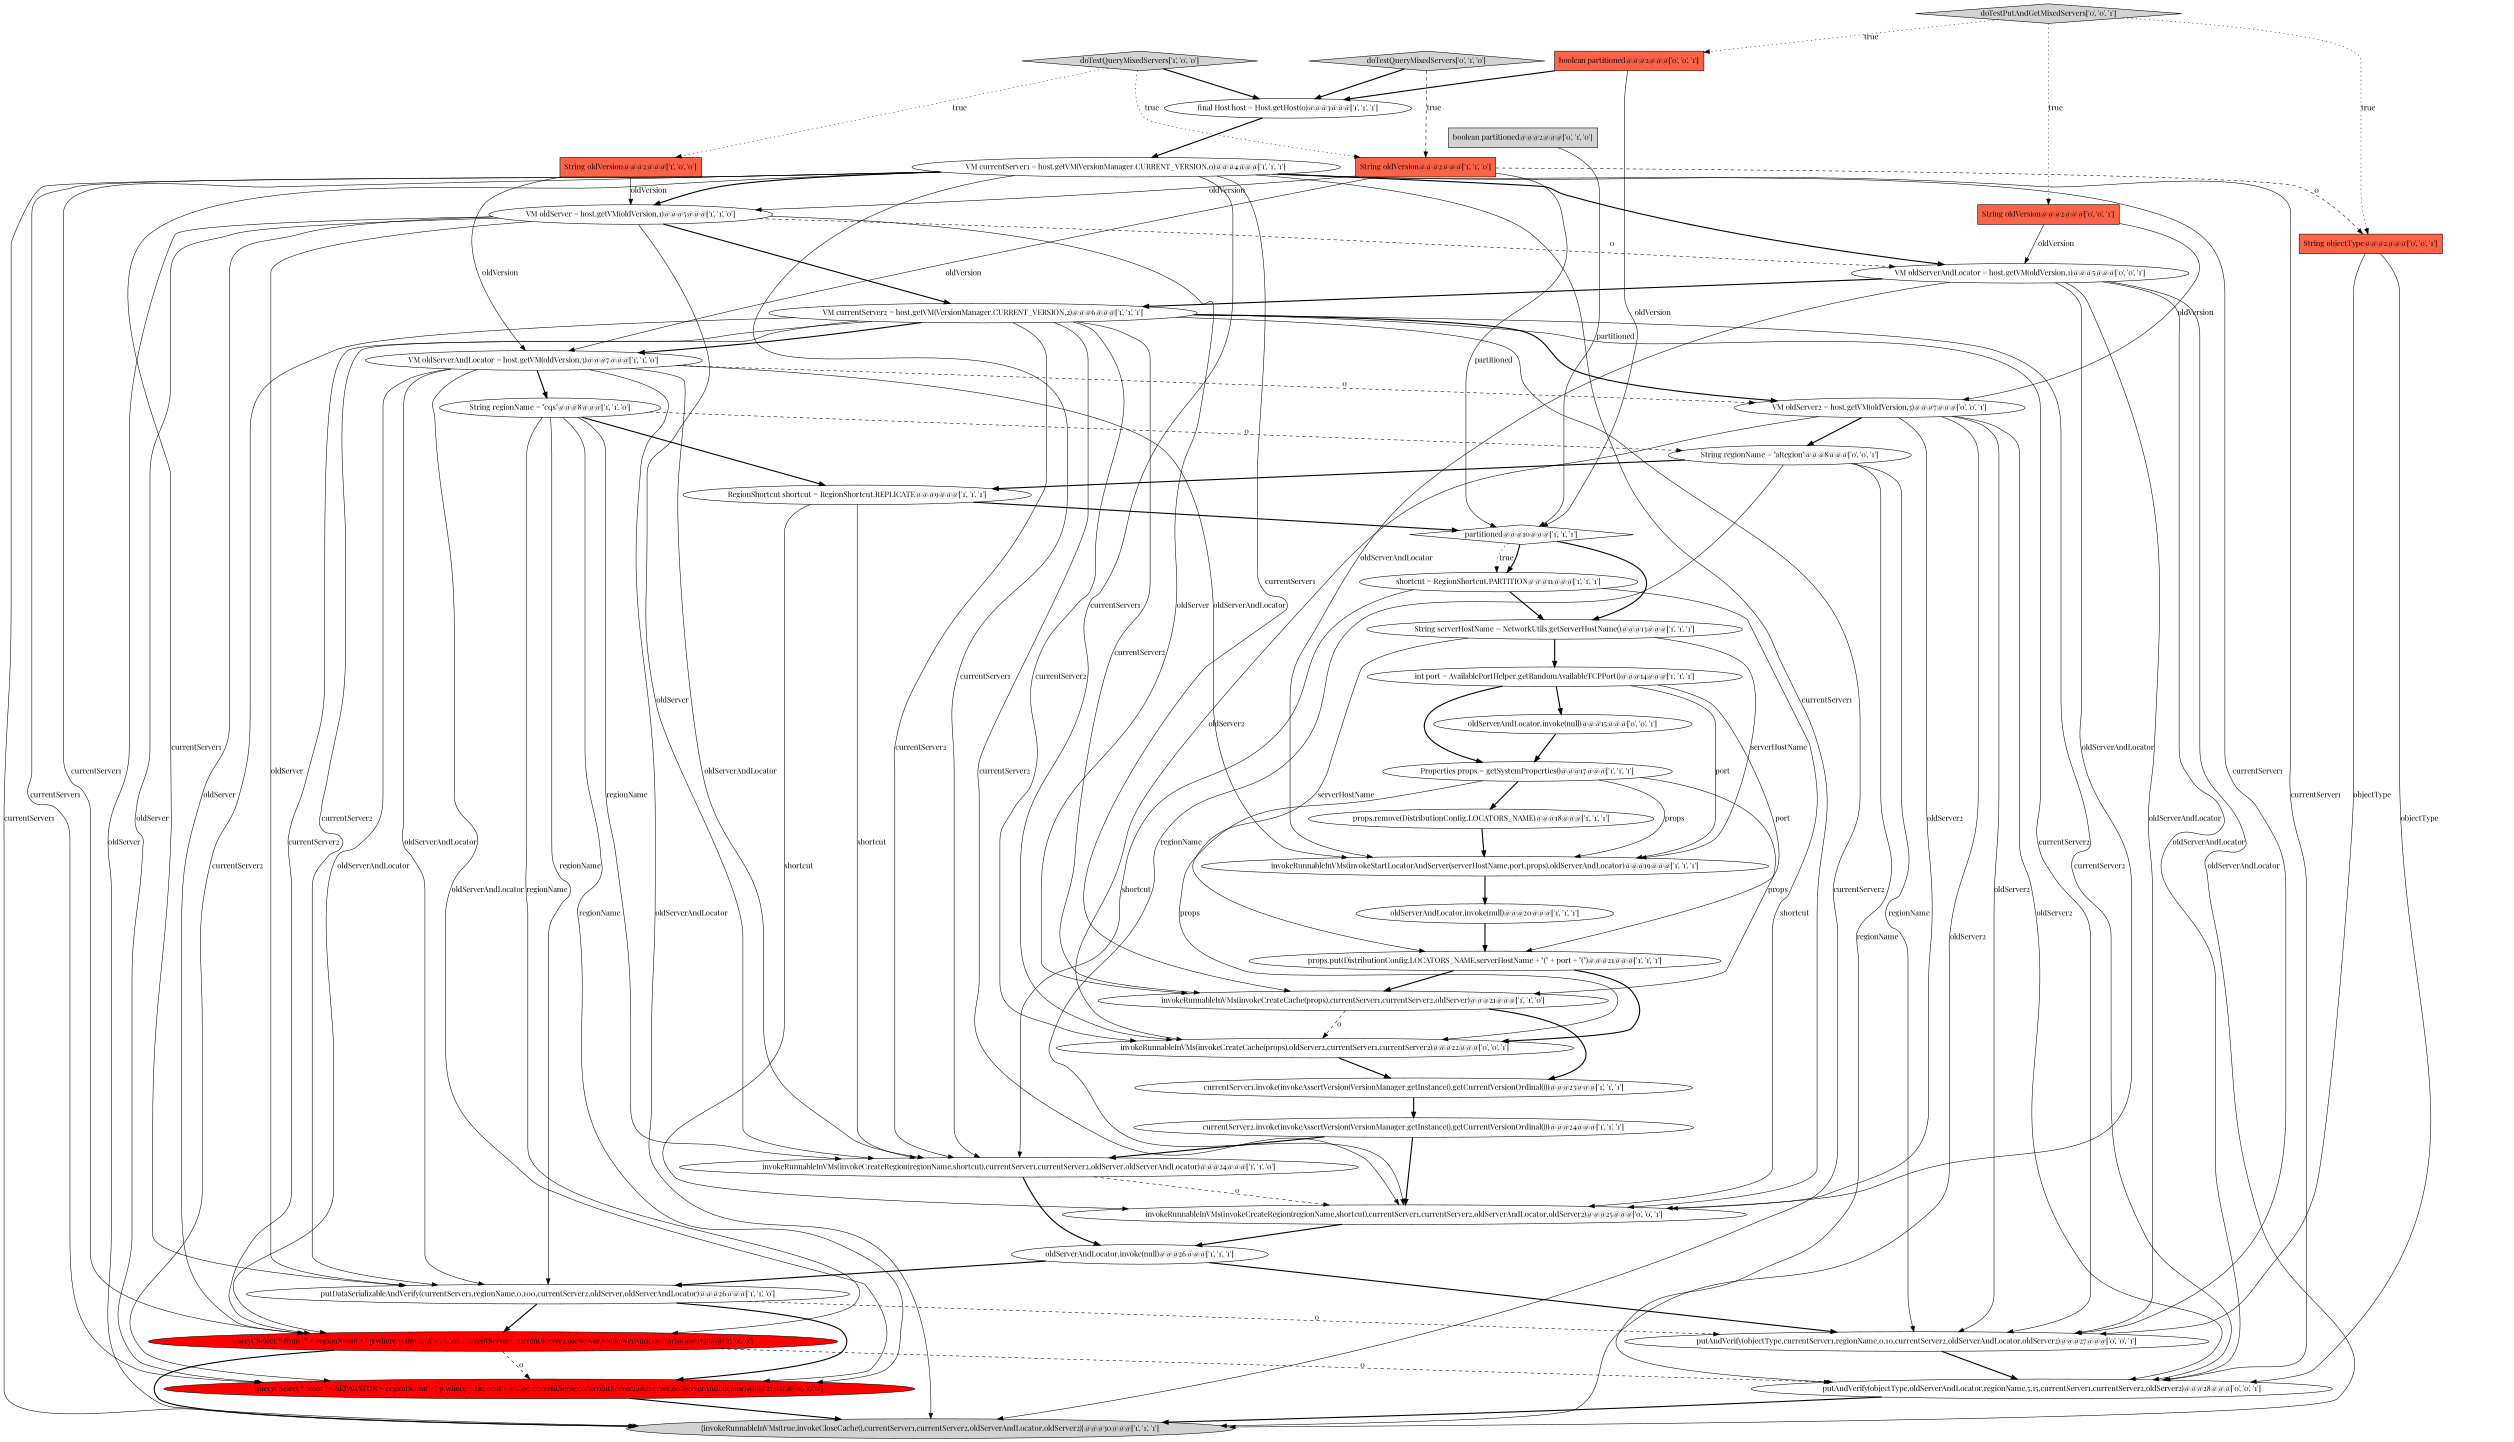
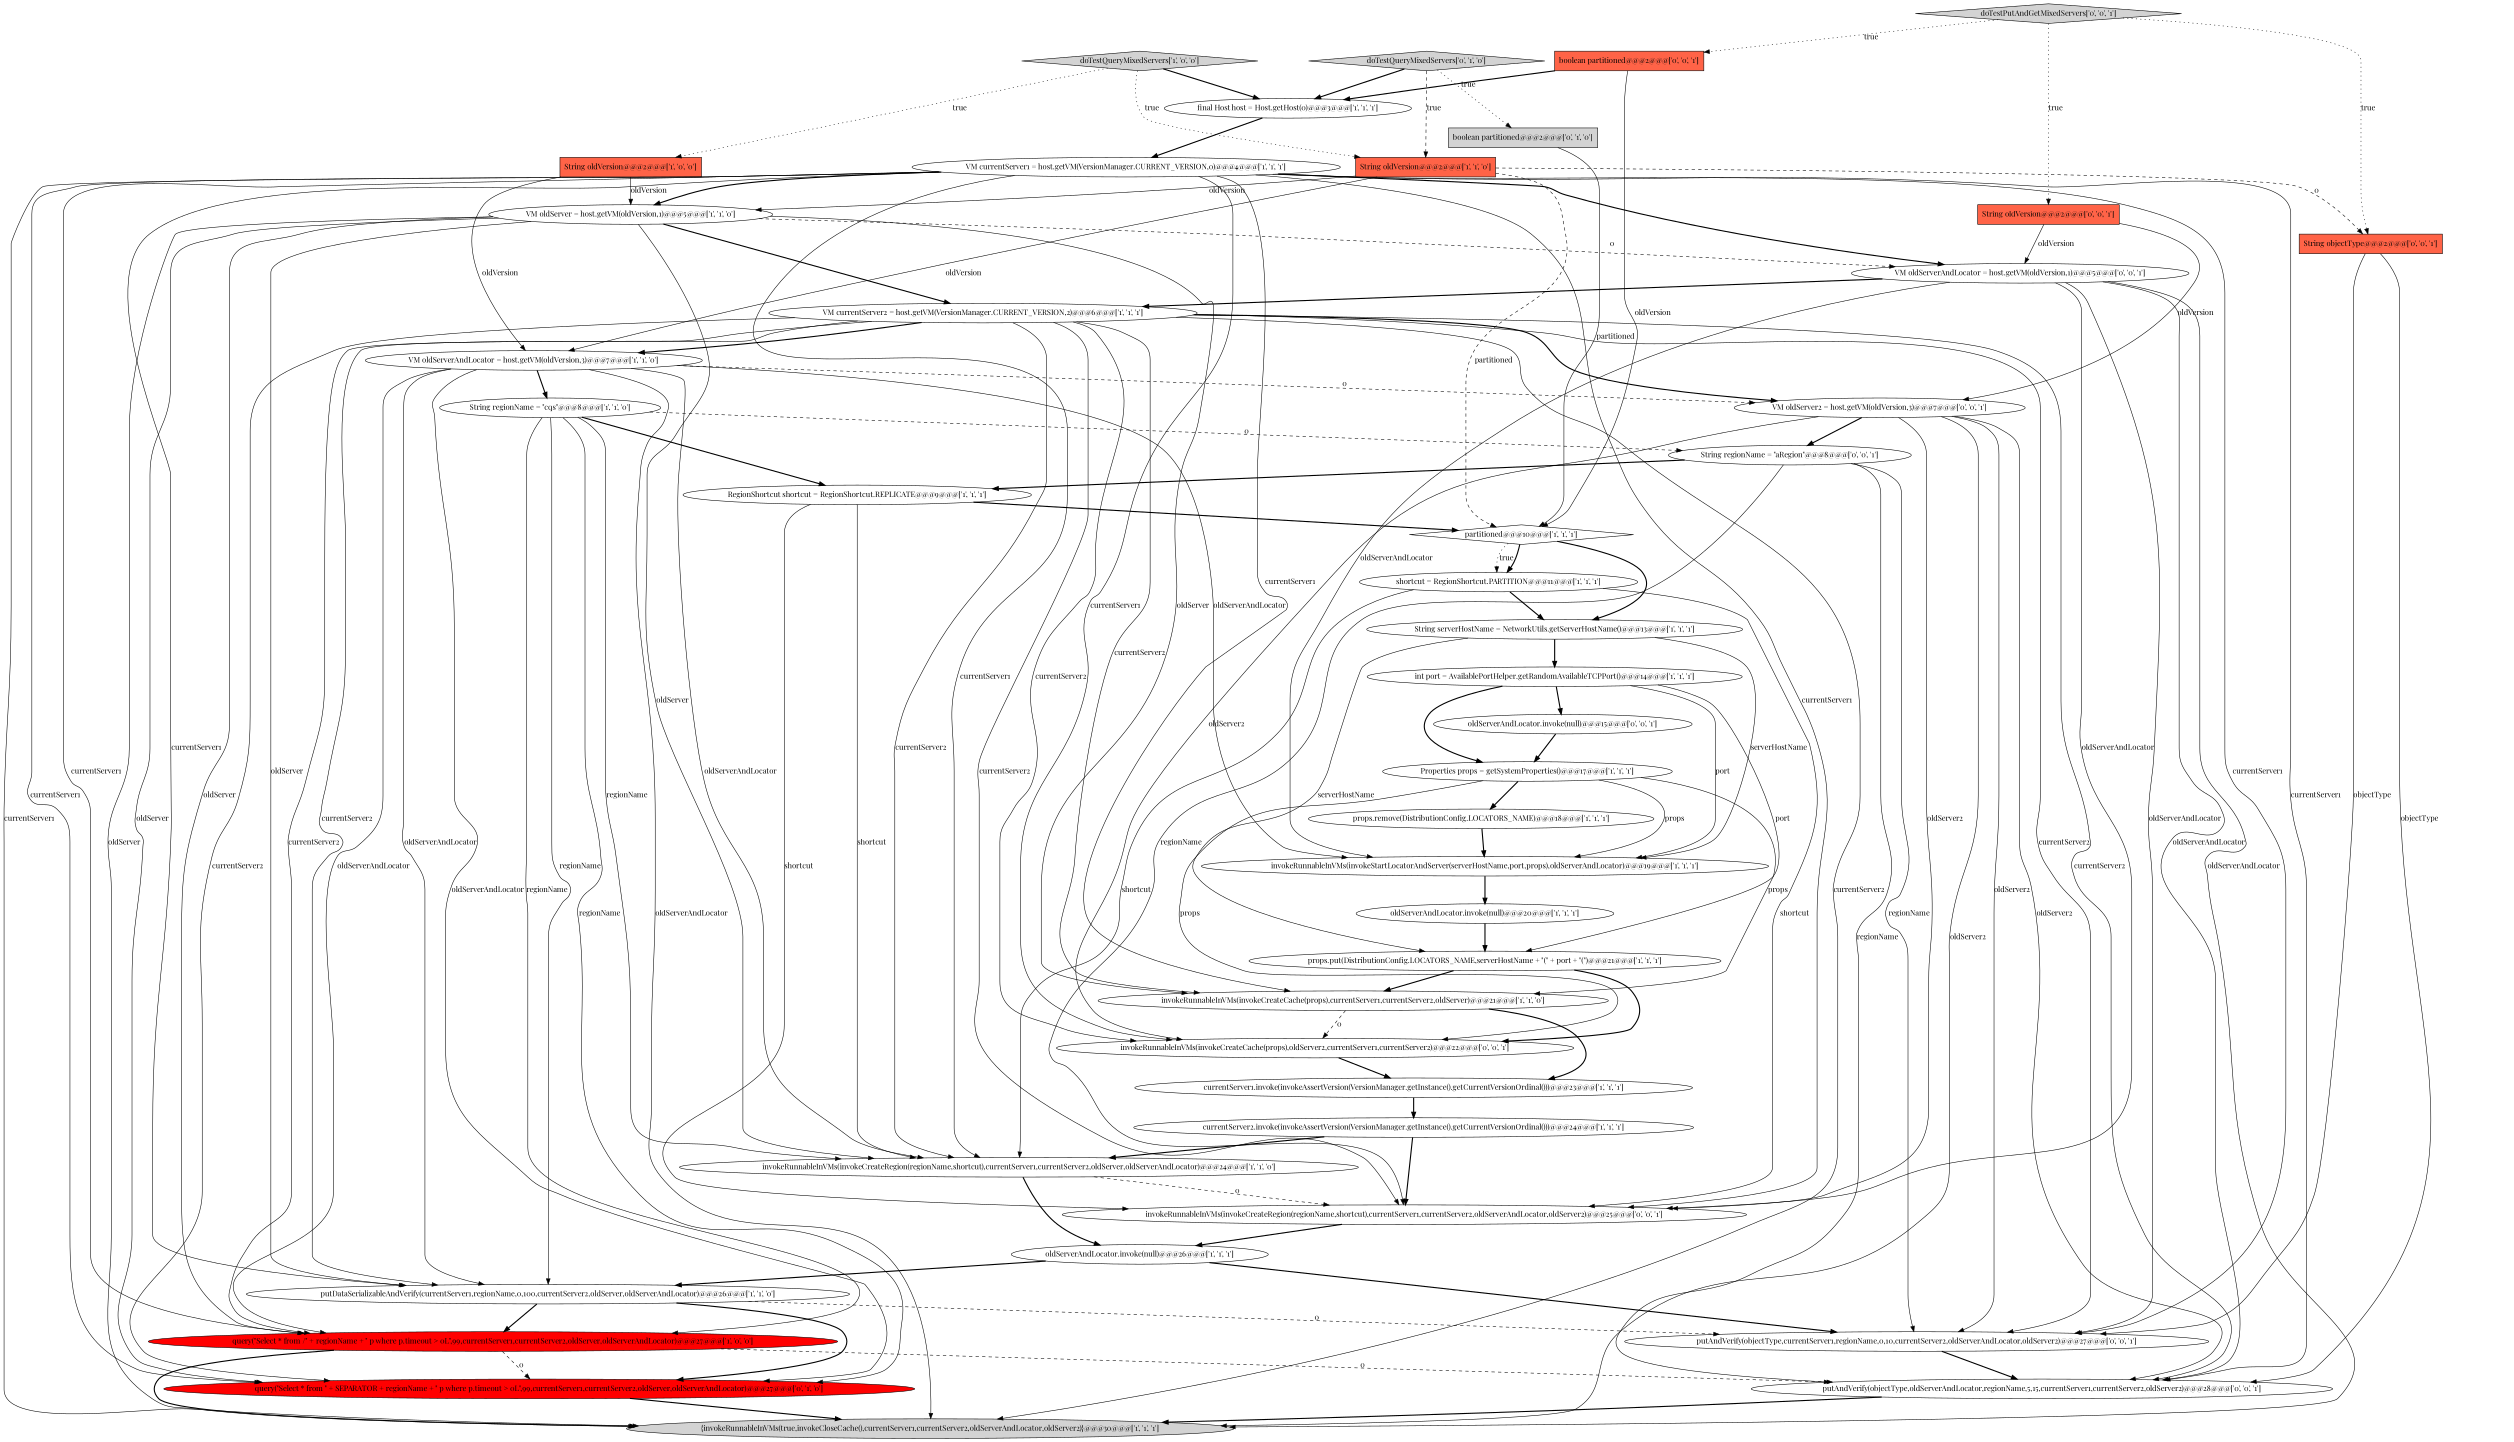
edge "doTestQueryMixedServers['0', '1', '0']" -> "boolean partitioned@@@2@@@['0', '1', '0']": added, label "true"
edge "String oldVersion@@@2@@@['1', '1', '0']" -> "partitioned@@@10@@@['1', '1', '1']": style solid -> dashed
